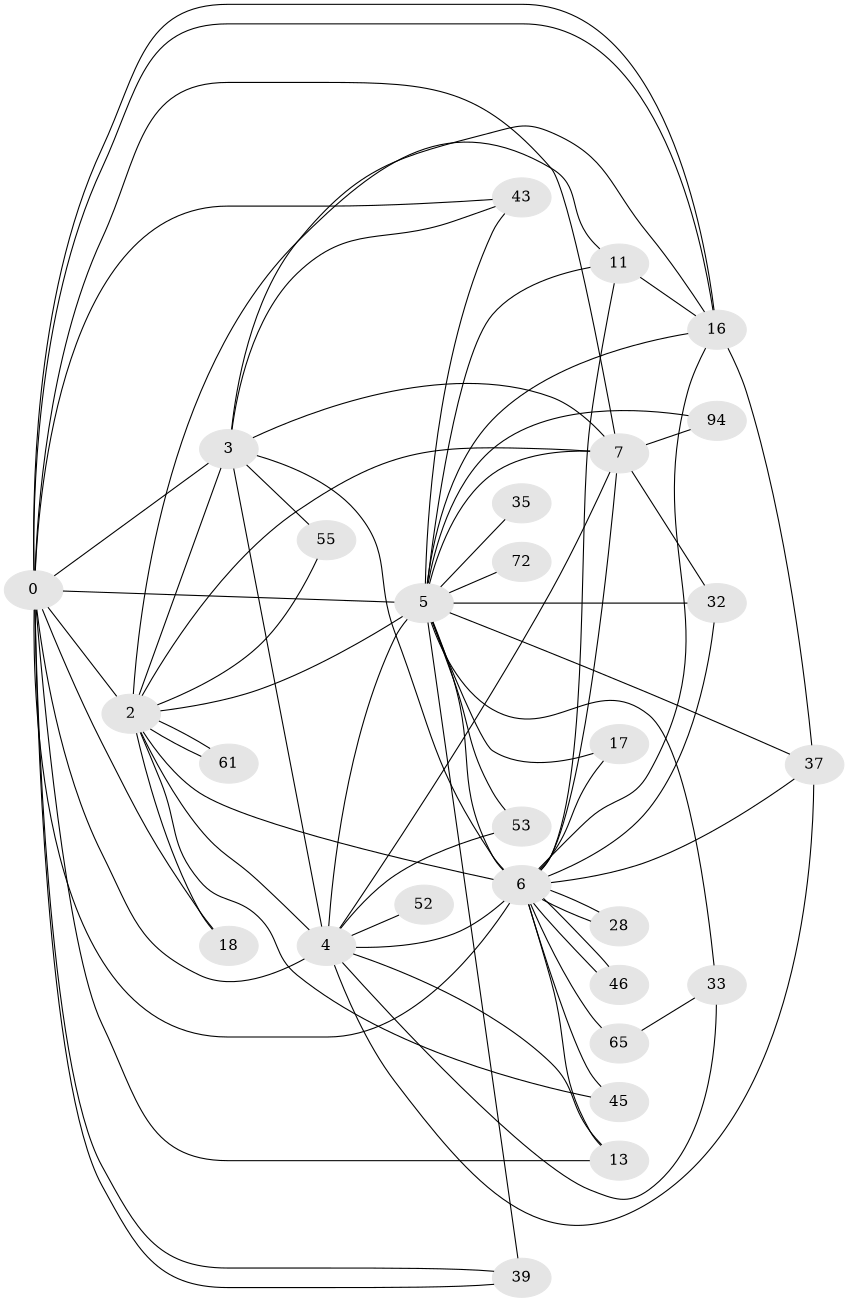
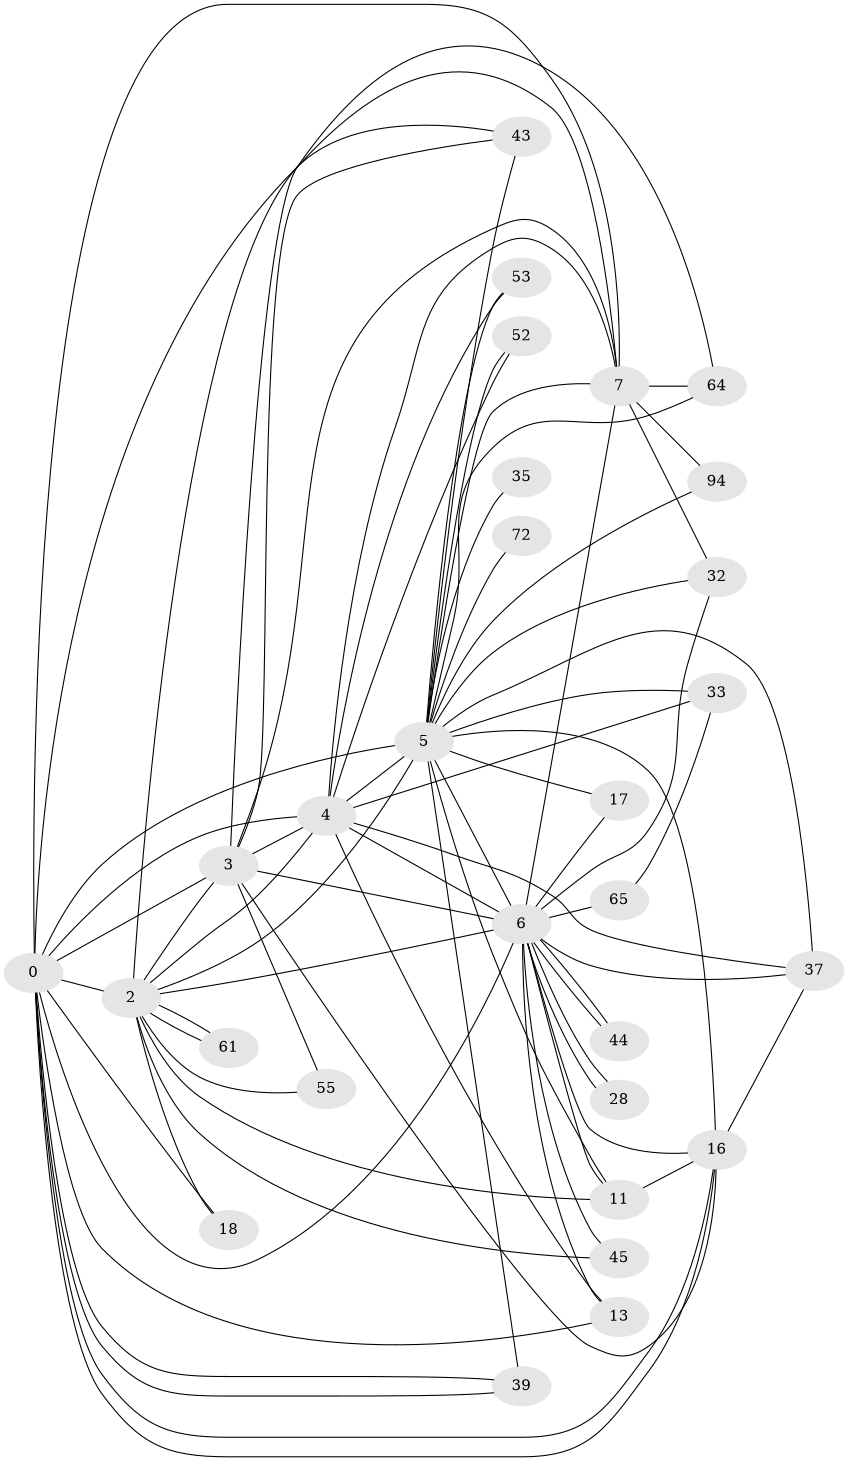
node "64": added
edge "52" -- "5": added
node "46": label "46" -> "44"
